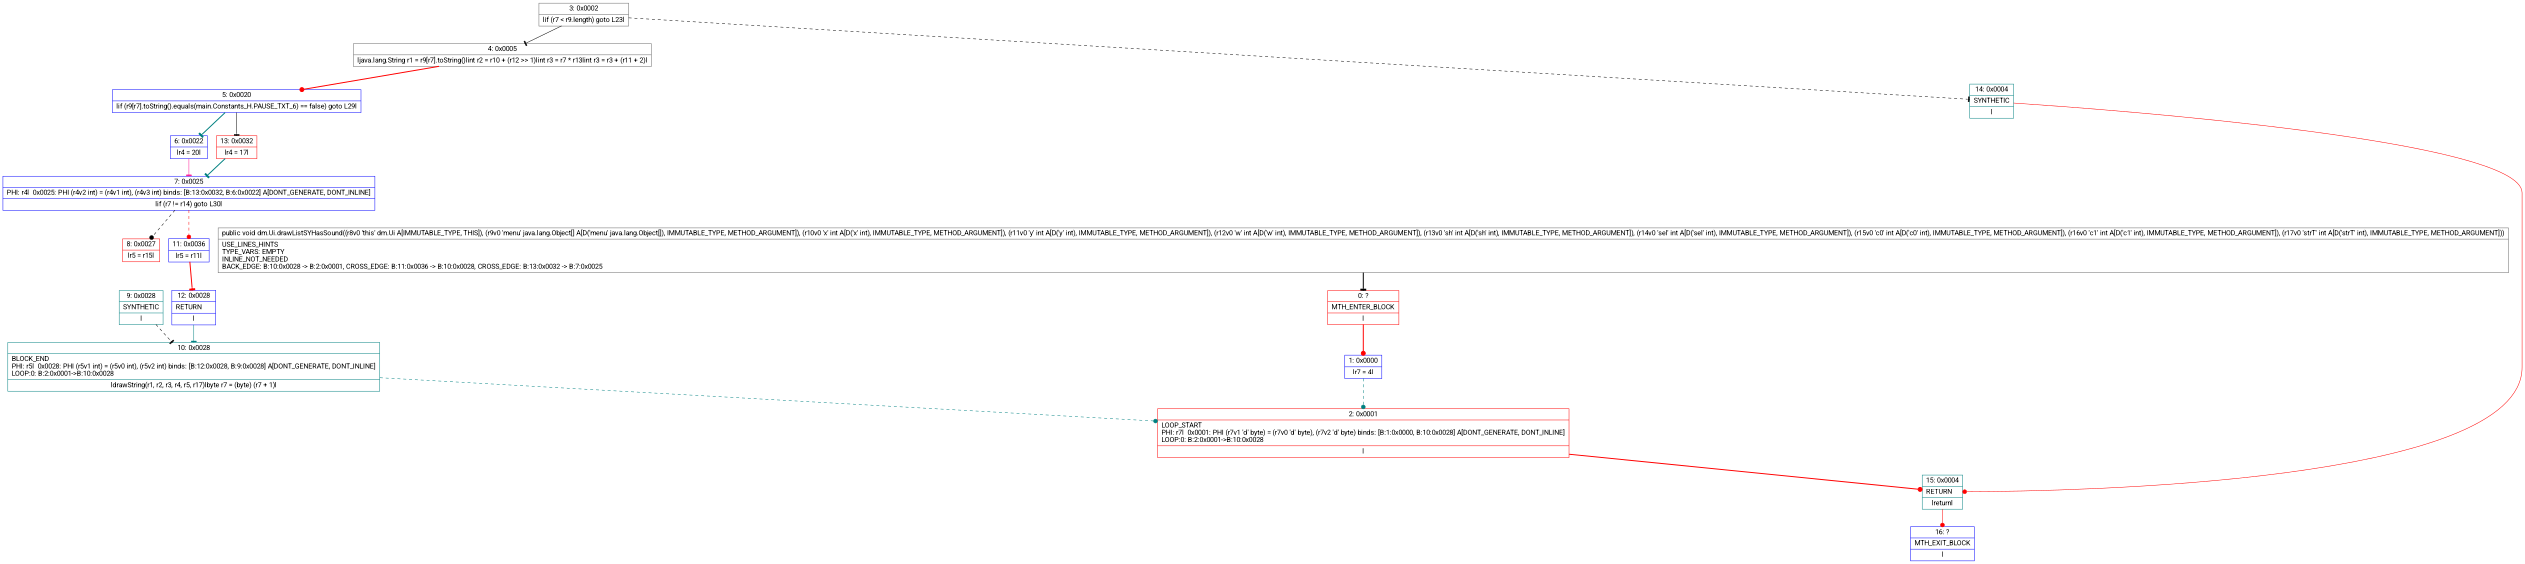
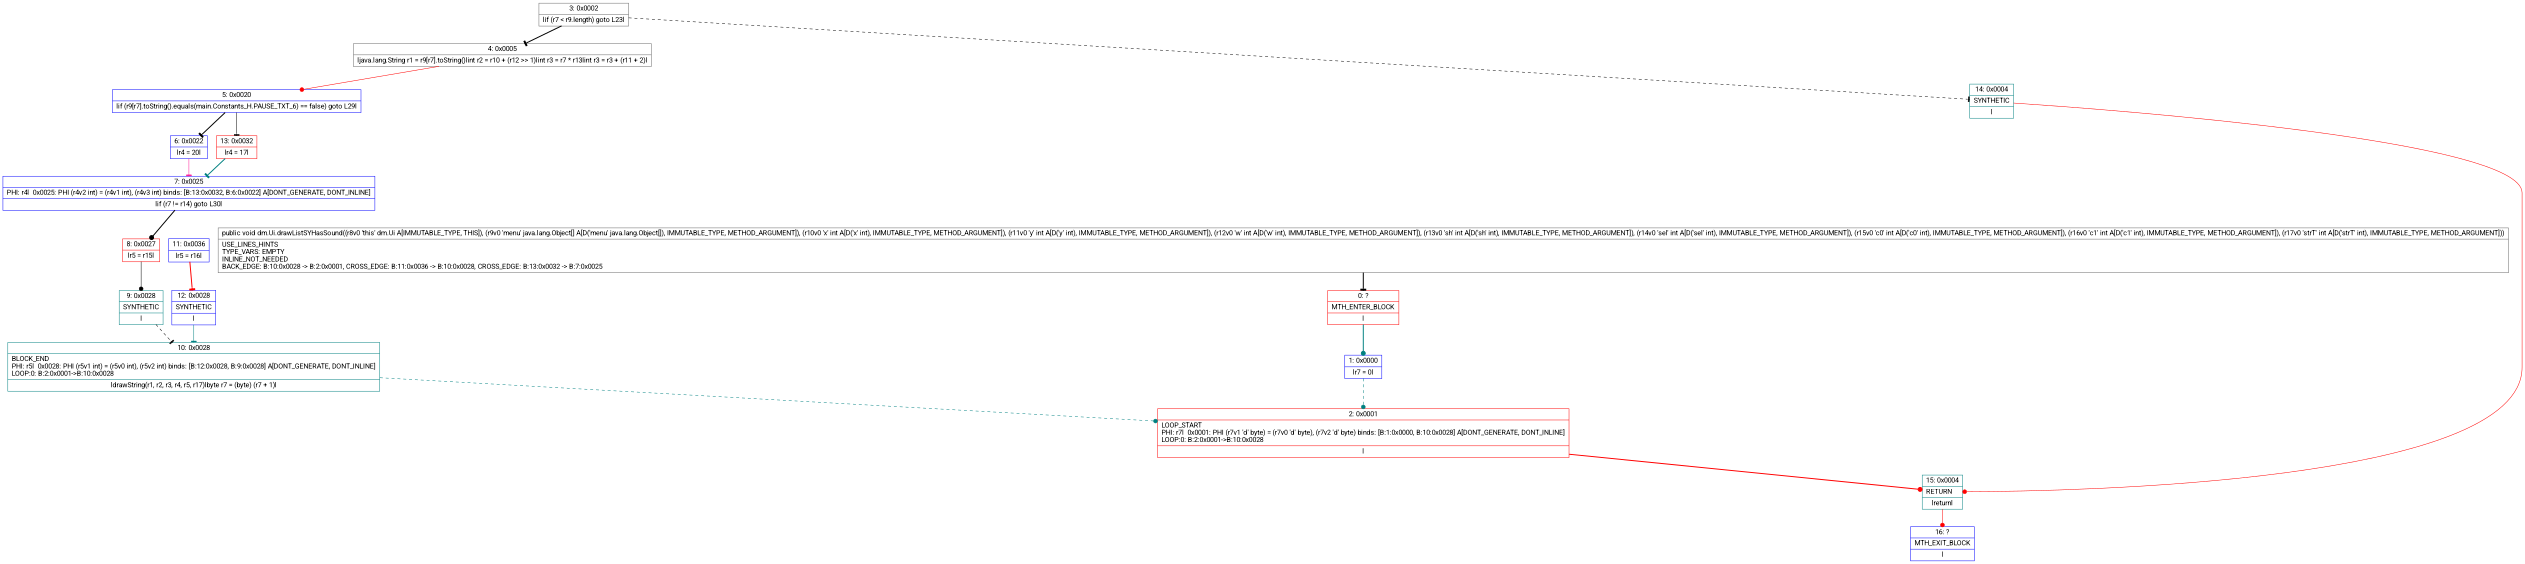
edge "3: 0x0002" -> "4: 0x0005": style solid -> bold
edge "4: 0x0005" -> "5: 0x0020": style bold -> solid
edge "5: 0x0020" -> "6: 0x0022": color teal -> black
edge "7: 0x0025" -> "11: 0x0036": removed
edge "7: 0x0025" -> "8: 0x0027": style dashed -> bold
node "11: 0x0036": text "lr5 = r11l" -> "lr5 = r16l"
edge "8: 0x0027" -> "9: 0x0028": added
node "12: 0x0028": text "RETURN" -> "SYNTHETIC"
edge "0: ?" -> "1: 0x0000": color red -> teal
node "1: 0x0000": text "lr7 = 4l" -> "lr7 = 0l"
